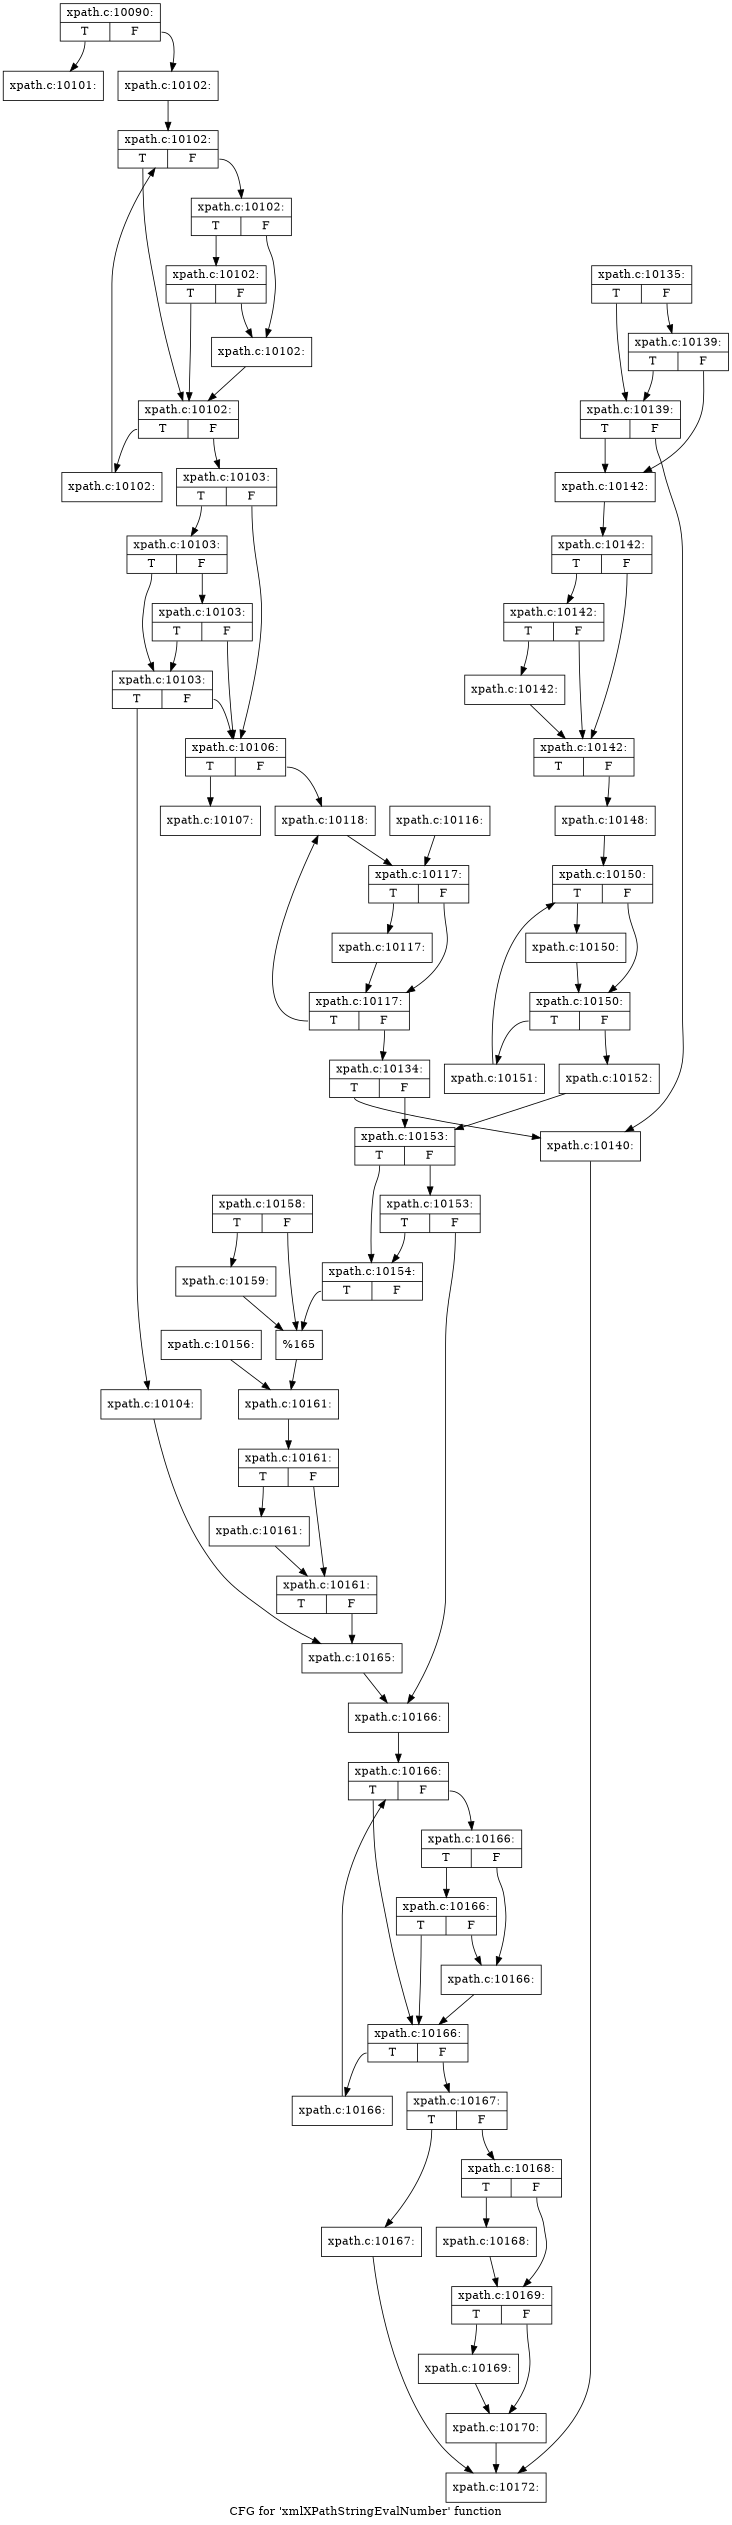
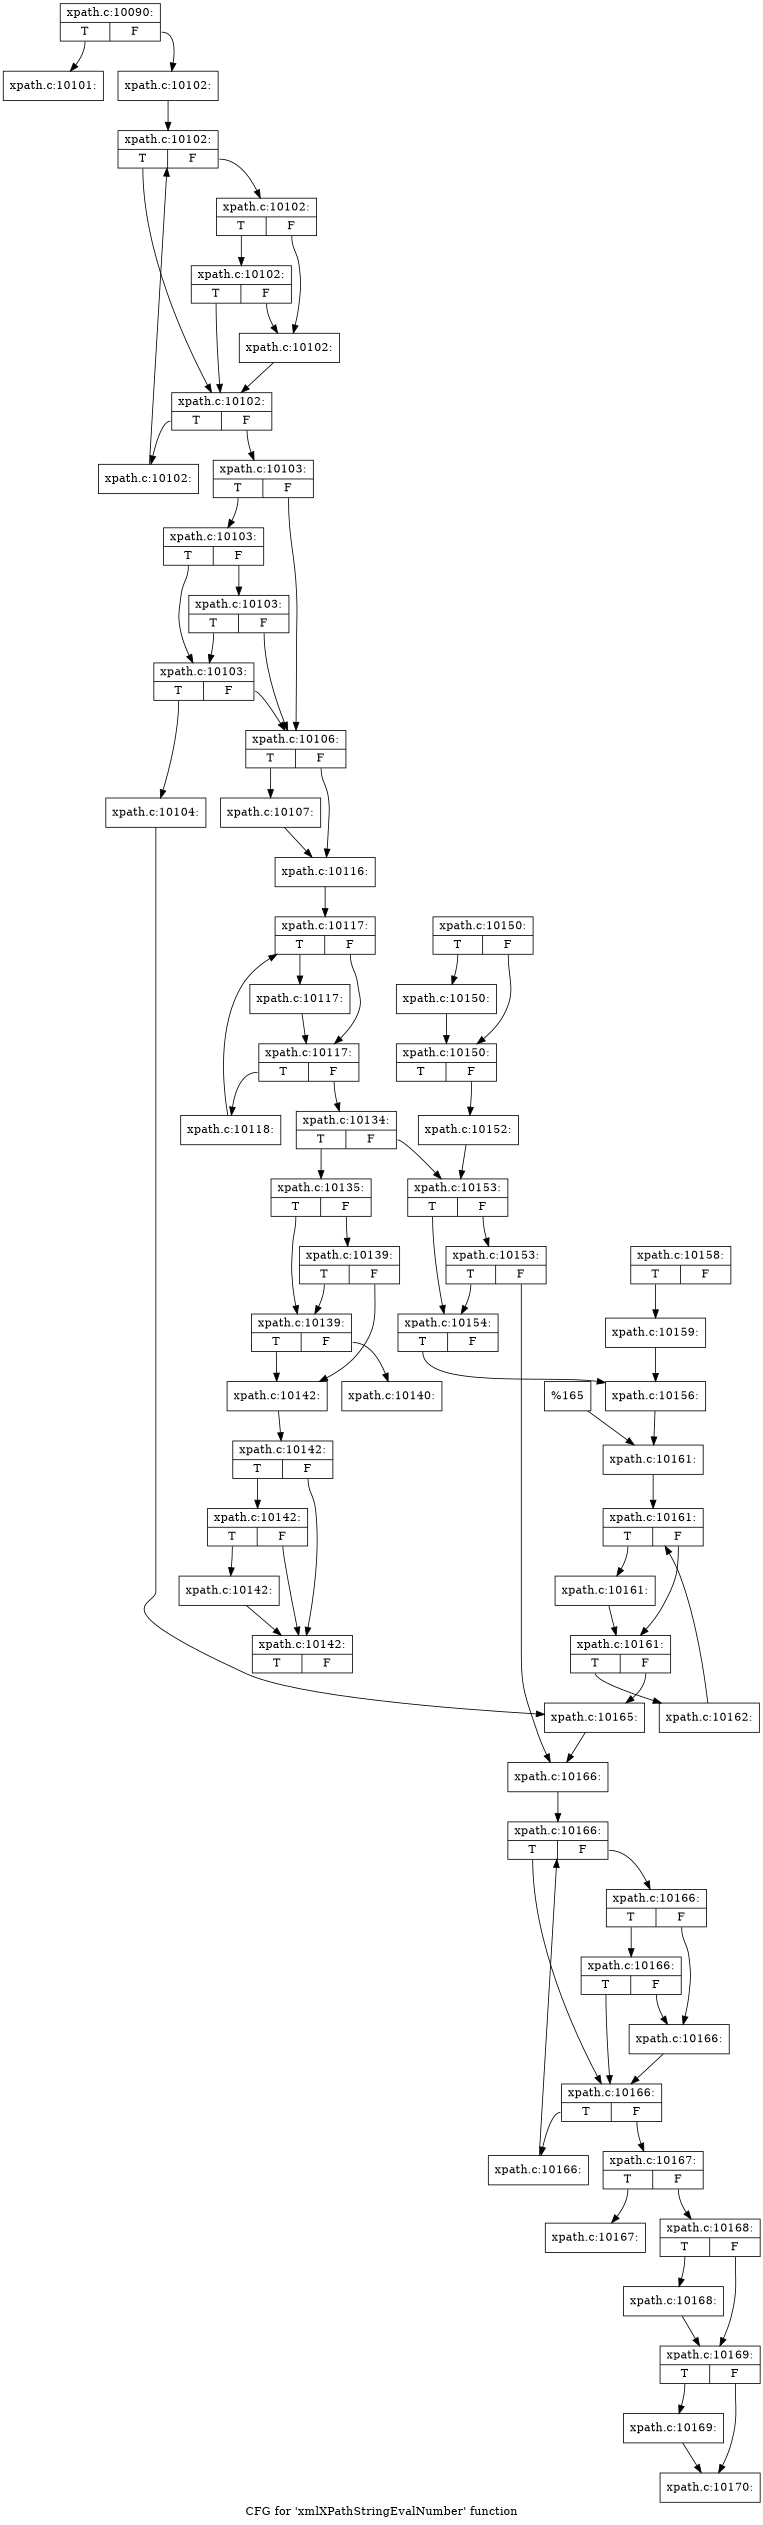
edge "xpath.c:10106:" -> "xpath.c:10118:": now "xpath.c:10106:" -> "xpath.c:10116:"
node "xpath.c:10148:": removed
edge "xpath.c:10107:" -> "xpath.c:10116:": added
node "xpath.c:10151:": removed
edge "xpath.c:10134:" -> "xpath.c:10140:": now "xpath.c:10134:" -> "xpath.c:10135:"
edge "xpath.c:10158:" -> "%165": removed
edge "xpath.c:10154:" -> "%165": now "xpath.c:10154:" -> "xpath.c:10156:"
edge "xpath.c:10159:" -> "%165": now "xpath.c:10159:" -> "xpath.c:10156:"
node "xpath.c:10162:": added
node "xpath.c:10172:": removed
